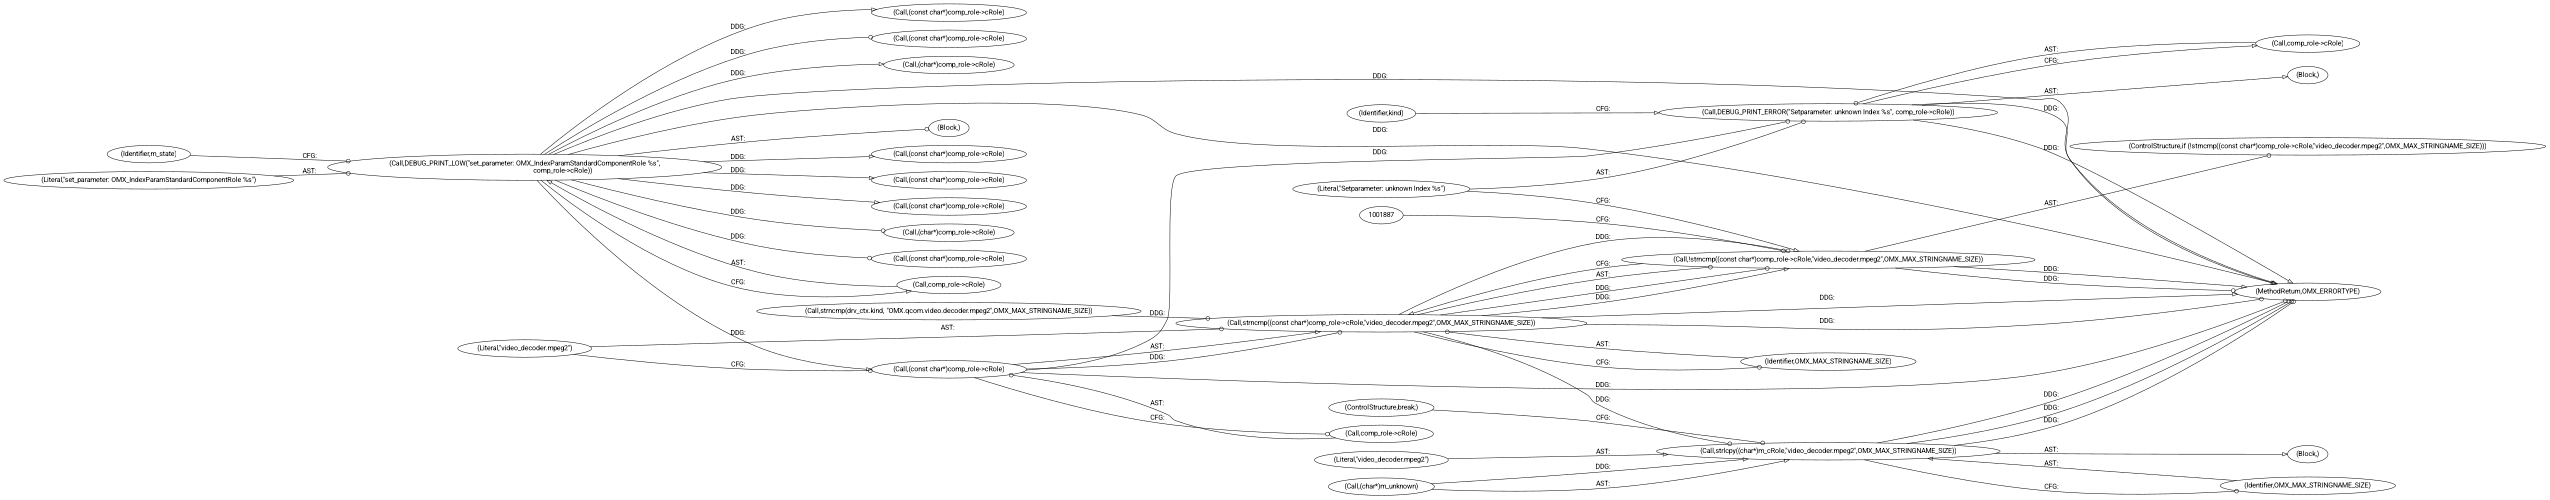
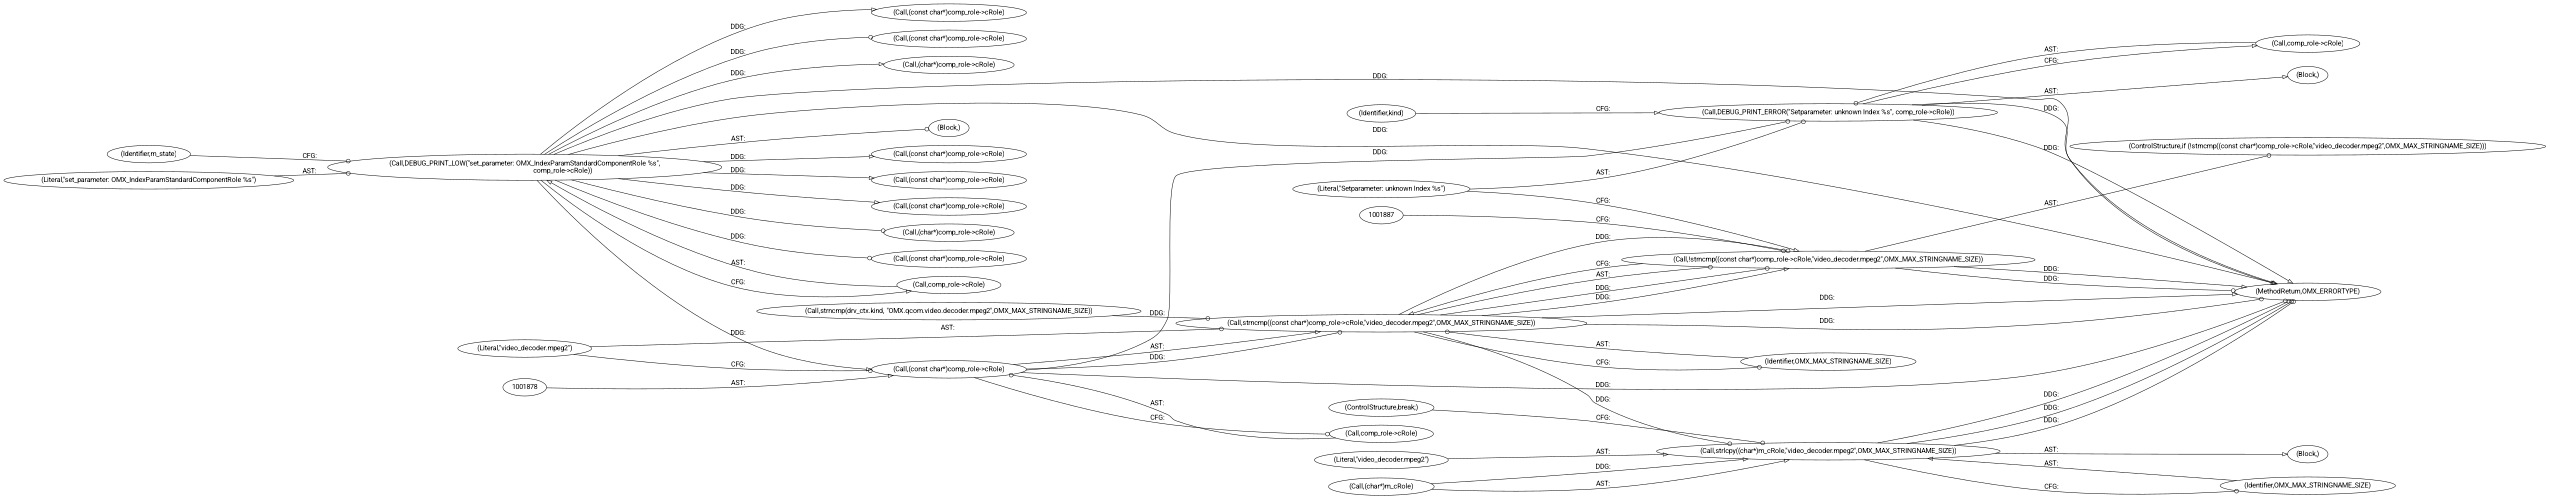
node "1001878": added
node "(Call,(char*)m_unknown)": label "(Call,(char*)m_unknown)" -> "(Call,(char*)m_cRole)"
